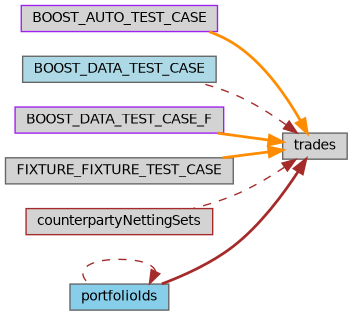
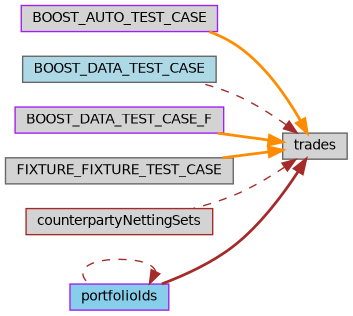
node "portfolioIds": color gray40 -> purple
